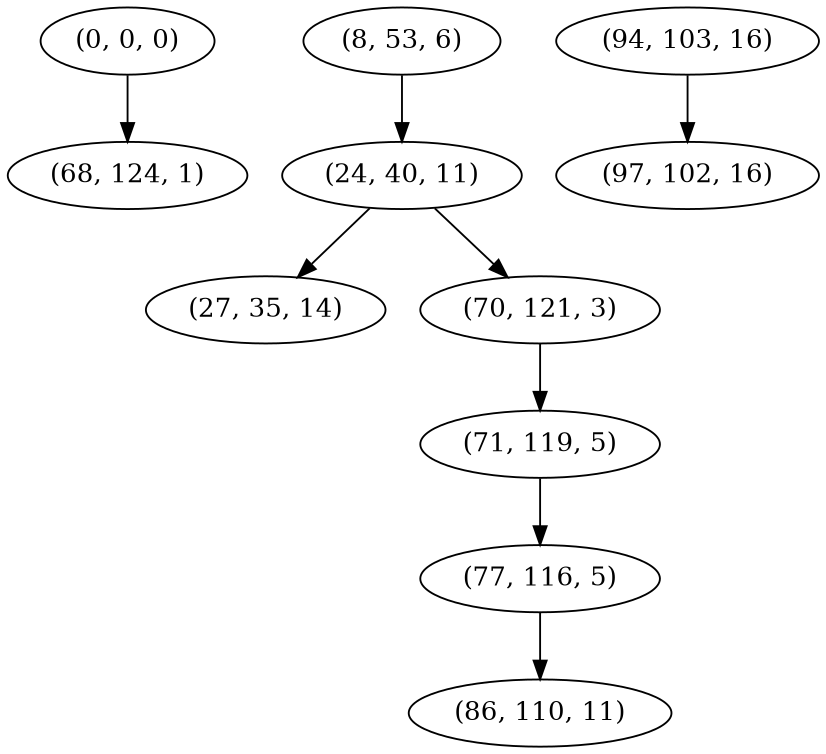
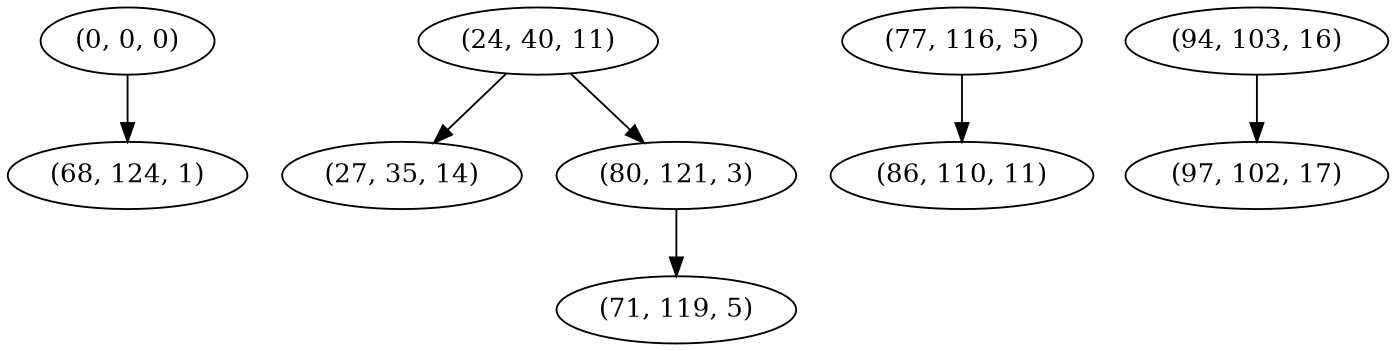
node "(8, 53, 6)": removed
node "(97, 102, 16)": label "(97, 102, 16)" -> "(97, 102, 17)"
node "(70, 121, 3)": label "(70, 121, 3)" -> "(80, 121, 3)"
edge "(71, 119, 5)" -> "(77, 116, 5)": removed
